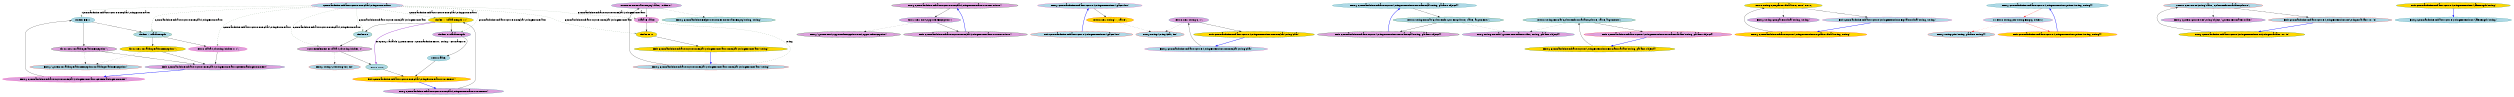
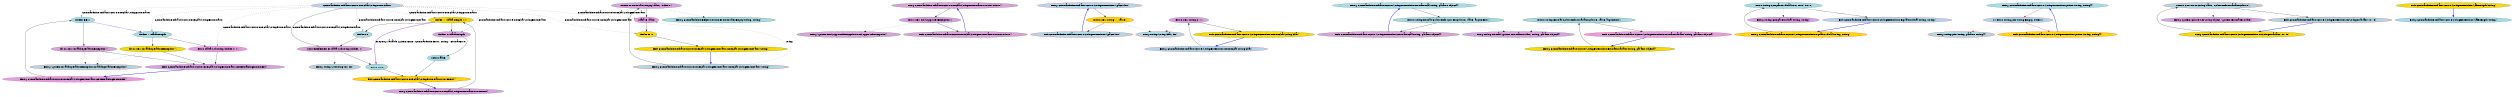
node "return string.CompareOrdinal(strA, strB) == 0;": fillcolor gold -> lightblue
edge "CommandLine.Infrastructure.OneCharStringEnumerator" -> "_currentElement = _data.Substring(_index, 1)": style dashed -> bold
edge "_index == -1" -> "_index > _data.Length": color black -> blue
edge "return new string(' ', value);" -> "Exit CommandLine.Infrastructure.StringExtensions.Spaces(int)": added
